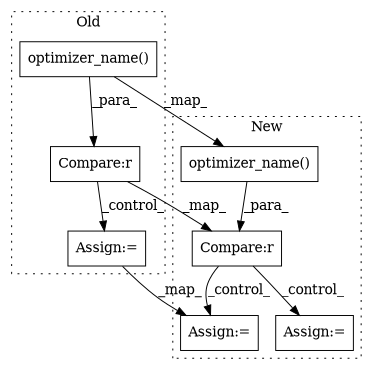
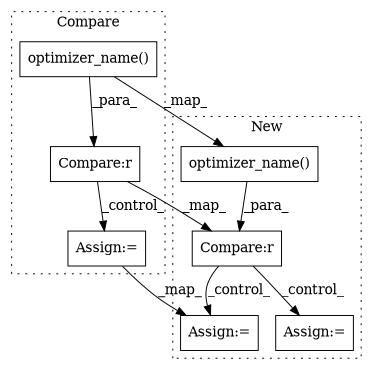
cluster "Old": label "Old" -> "Compare"
